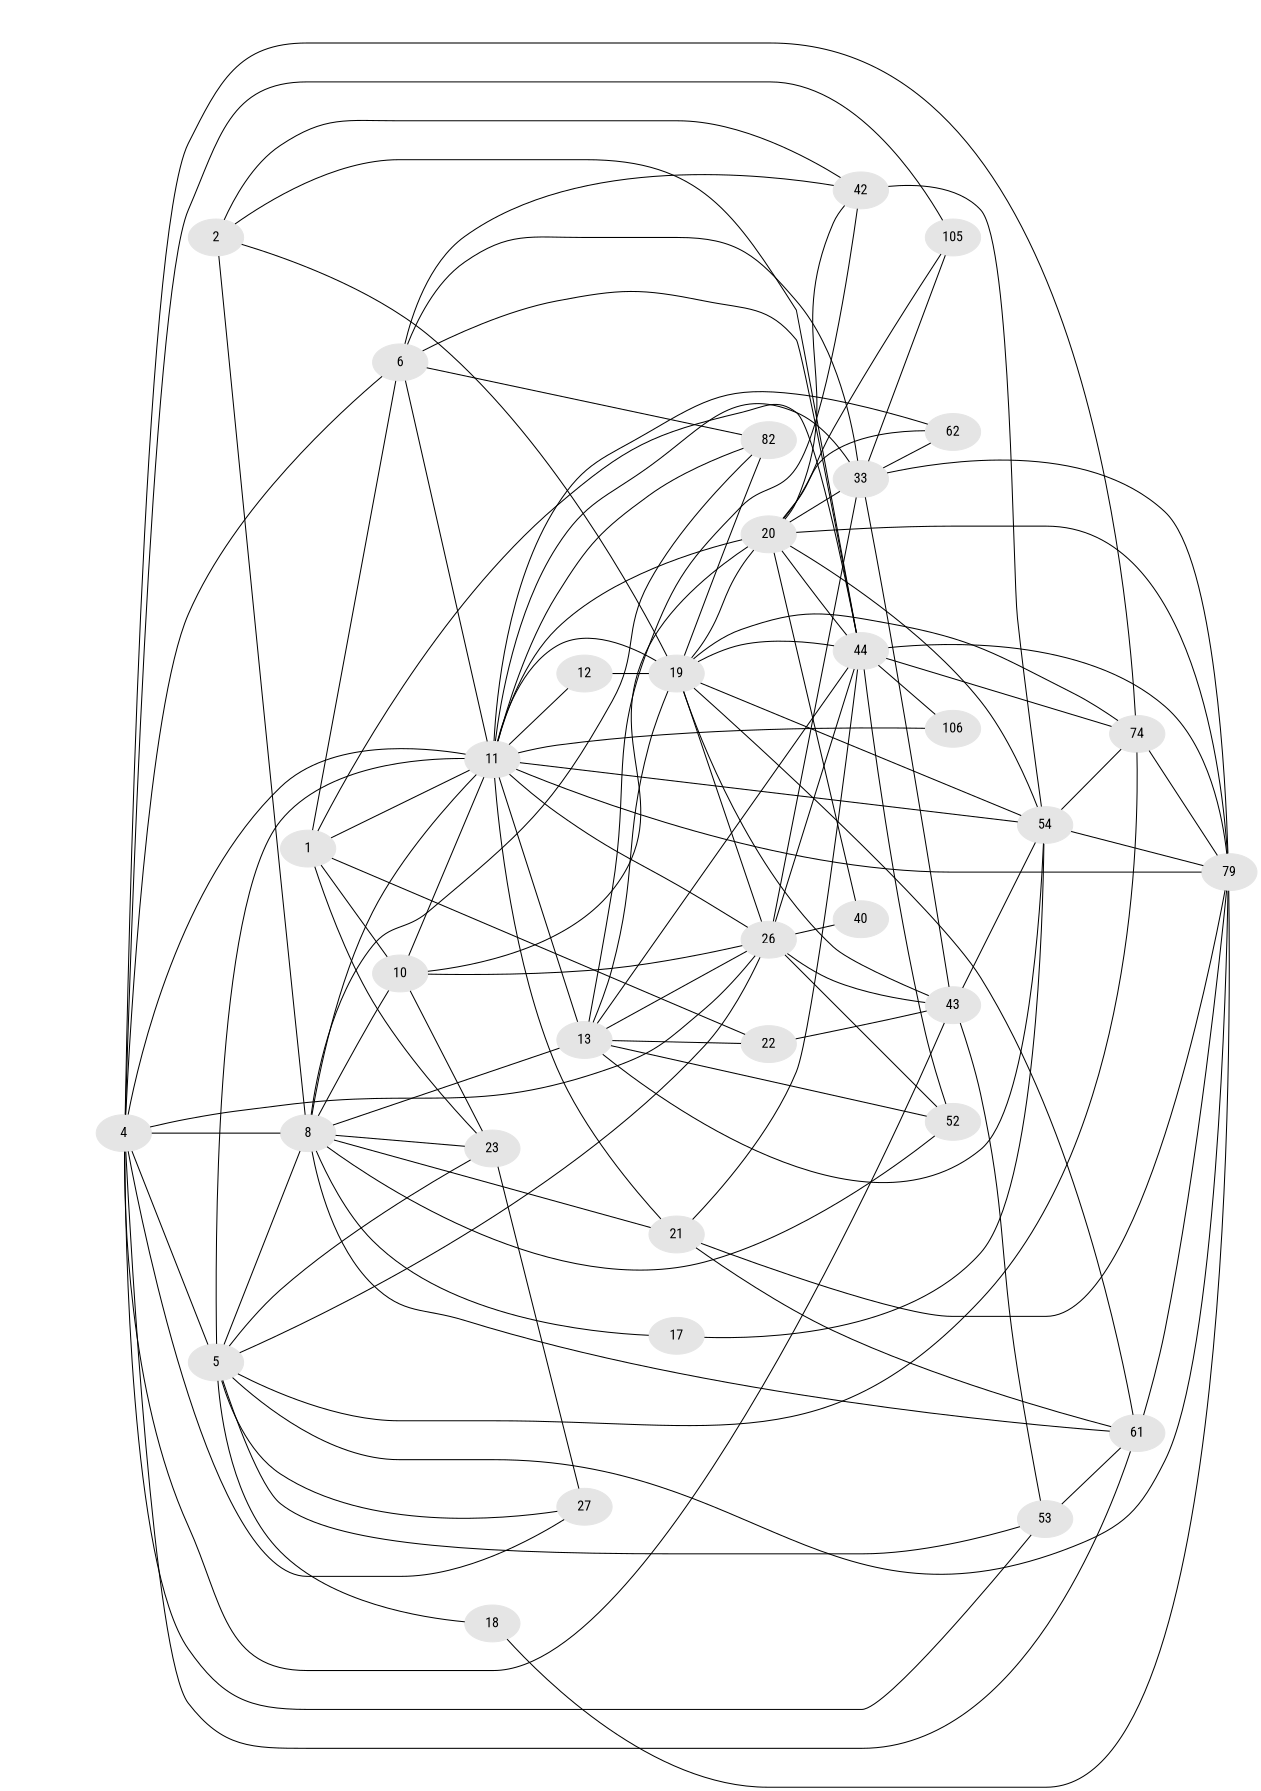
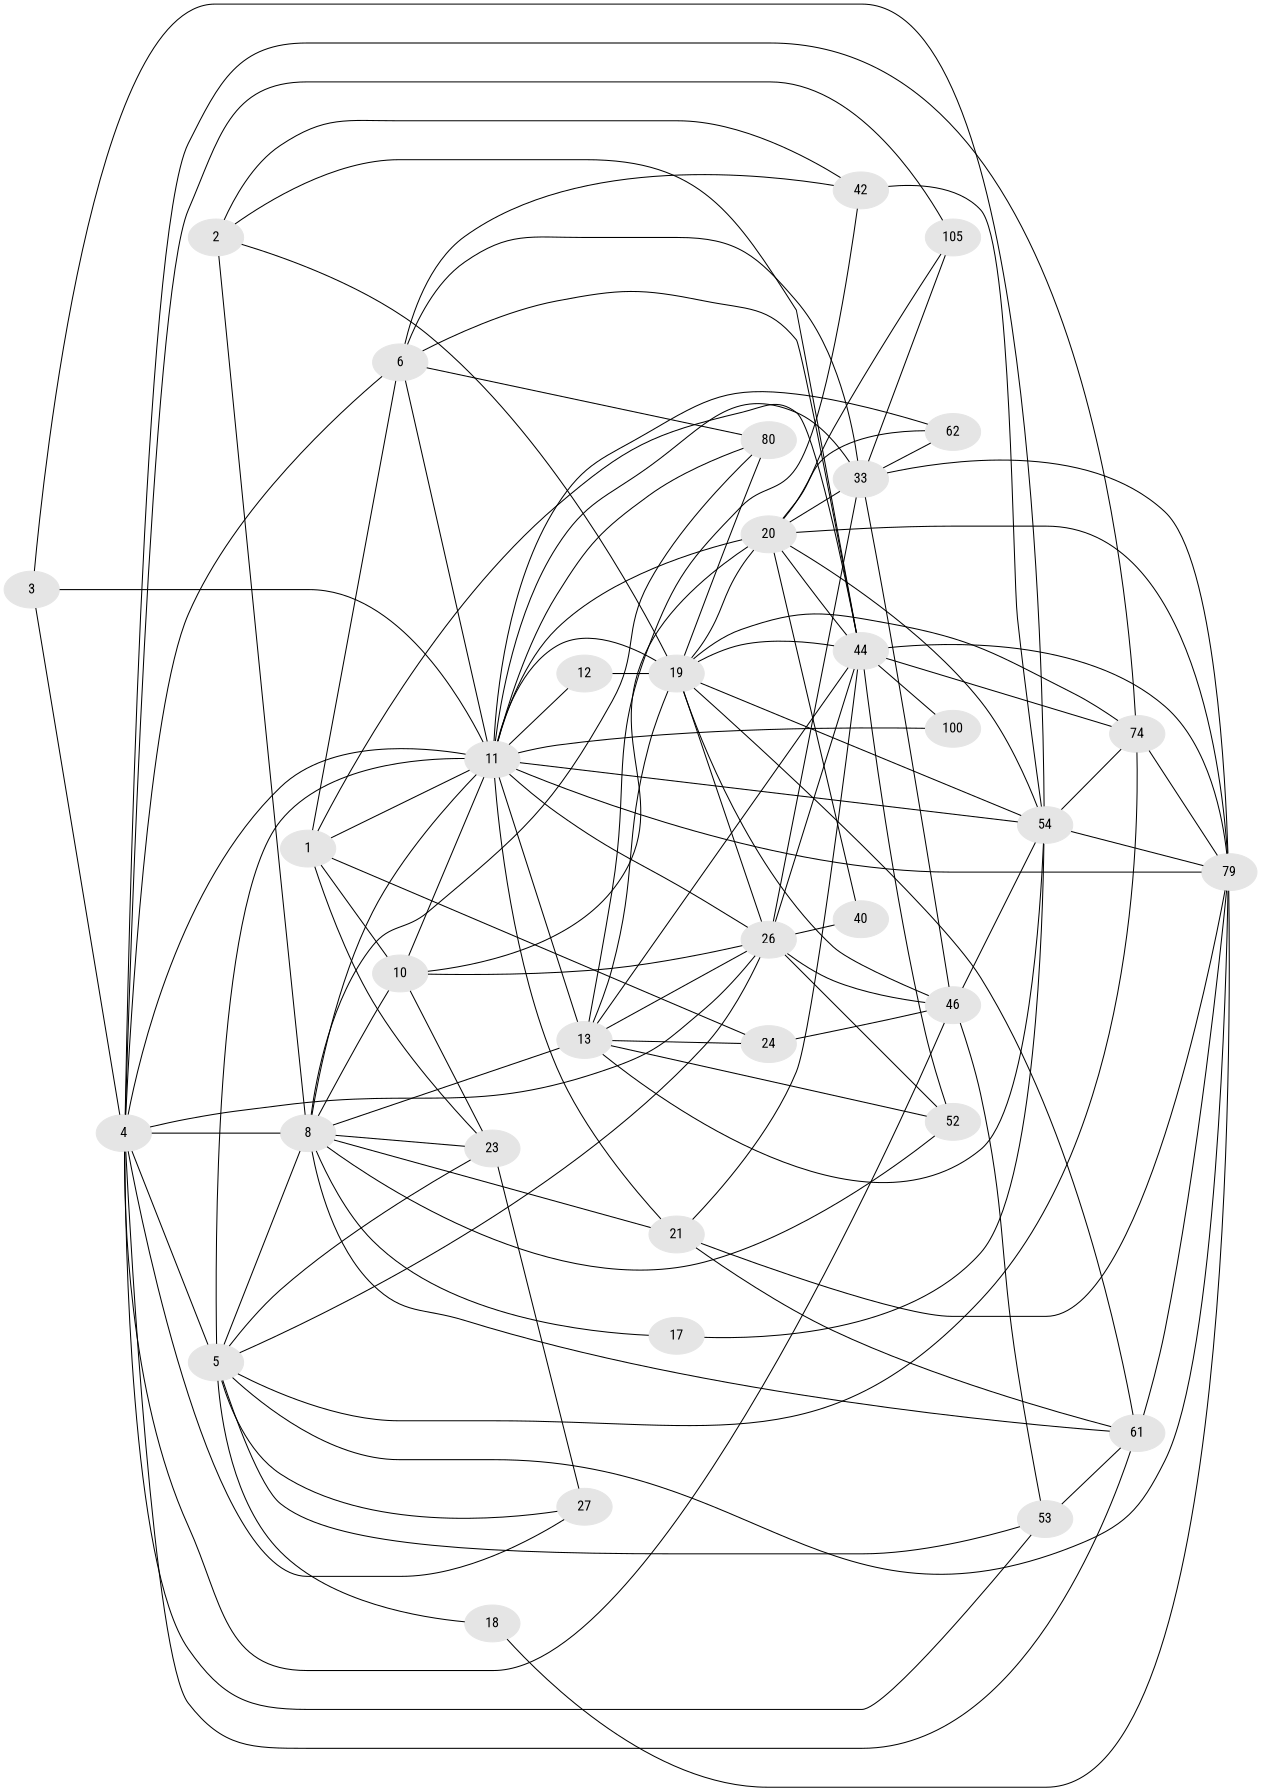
edge "42" -- "20": removed
node "82": label "82" -> "80"
node "3": added
node "106": label "106" -> "100"
node "43": label "43" -> "46"
node "22": label "22" -> "24"
